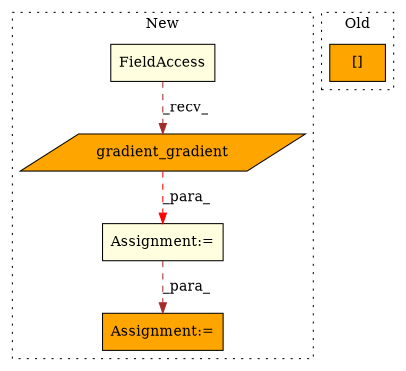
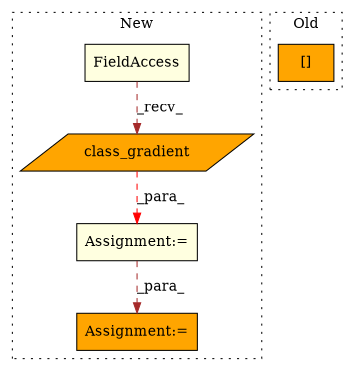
node "gradient_gradient": label "gradient_gradient" -> "class_gradient"
